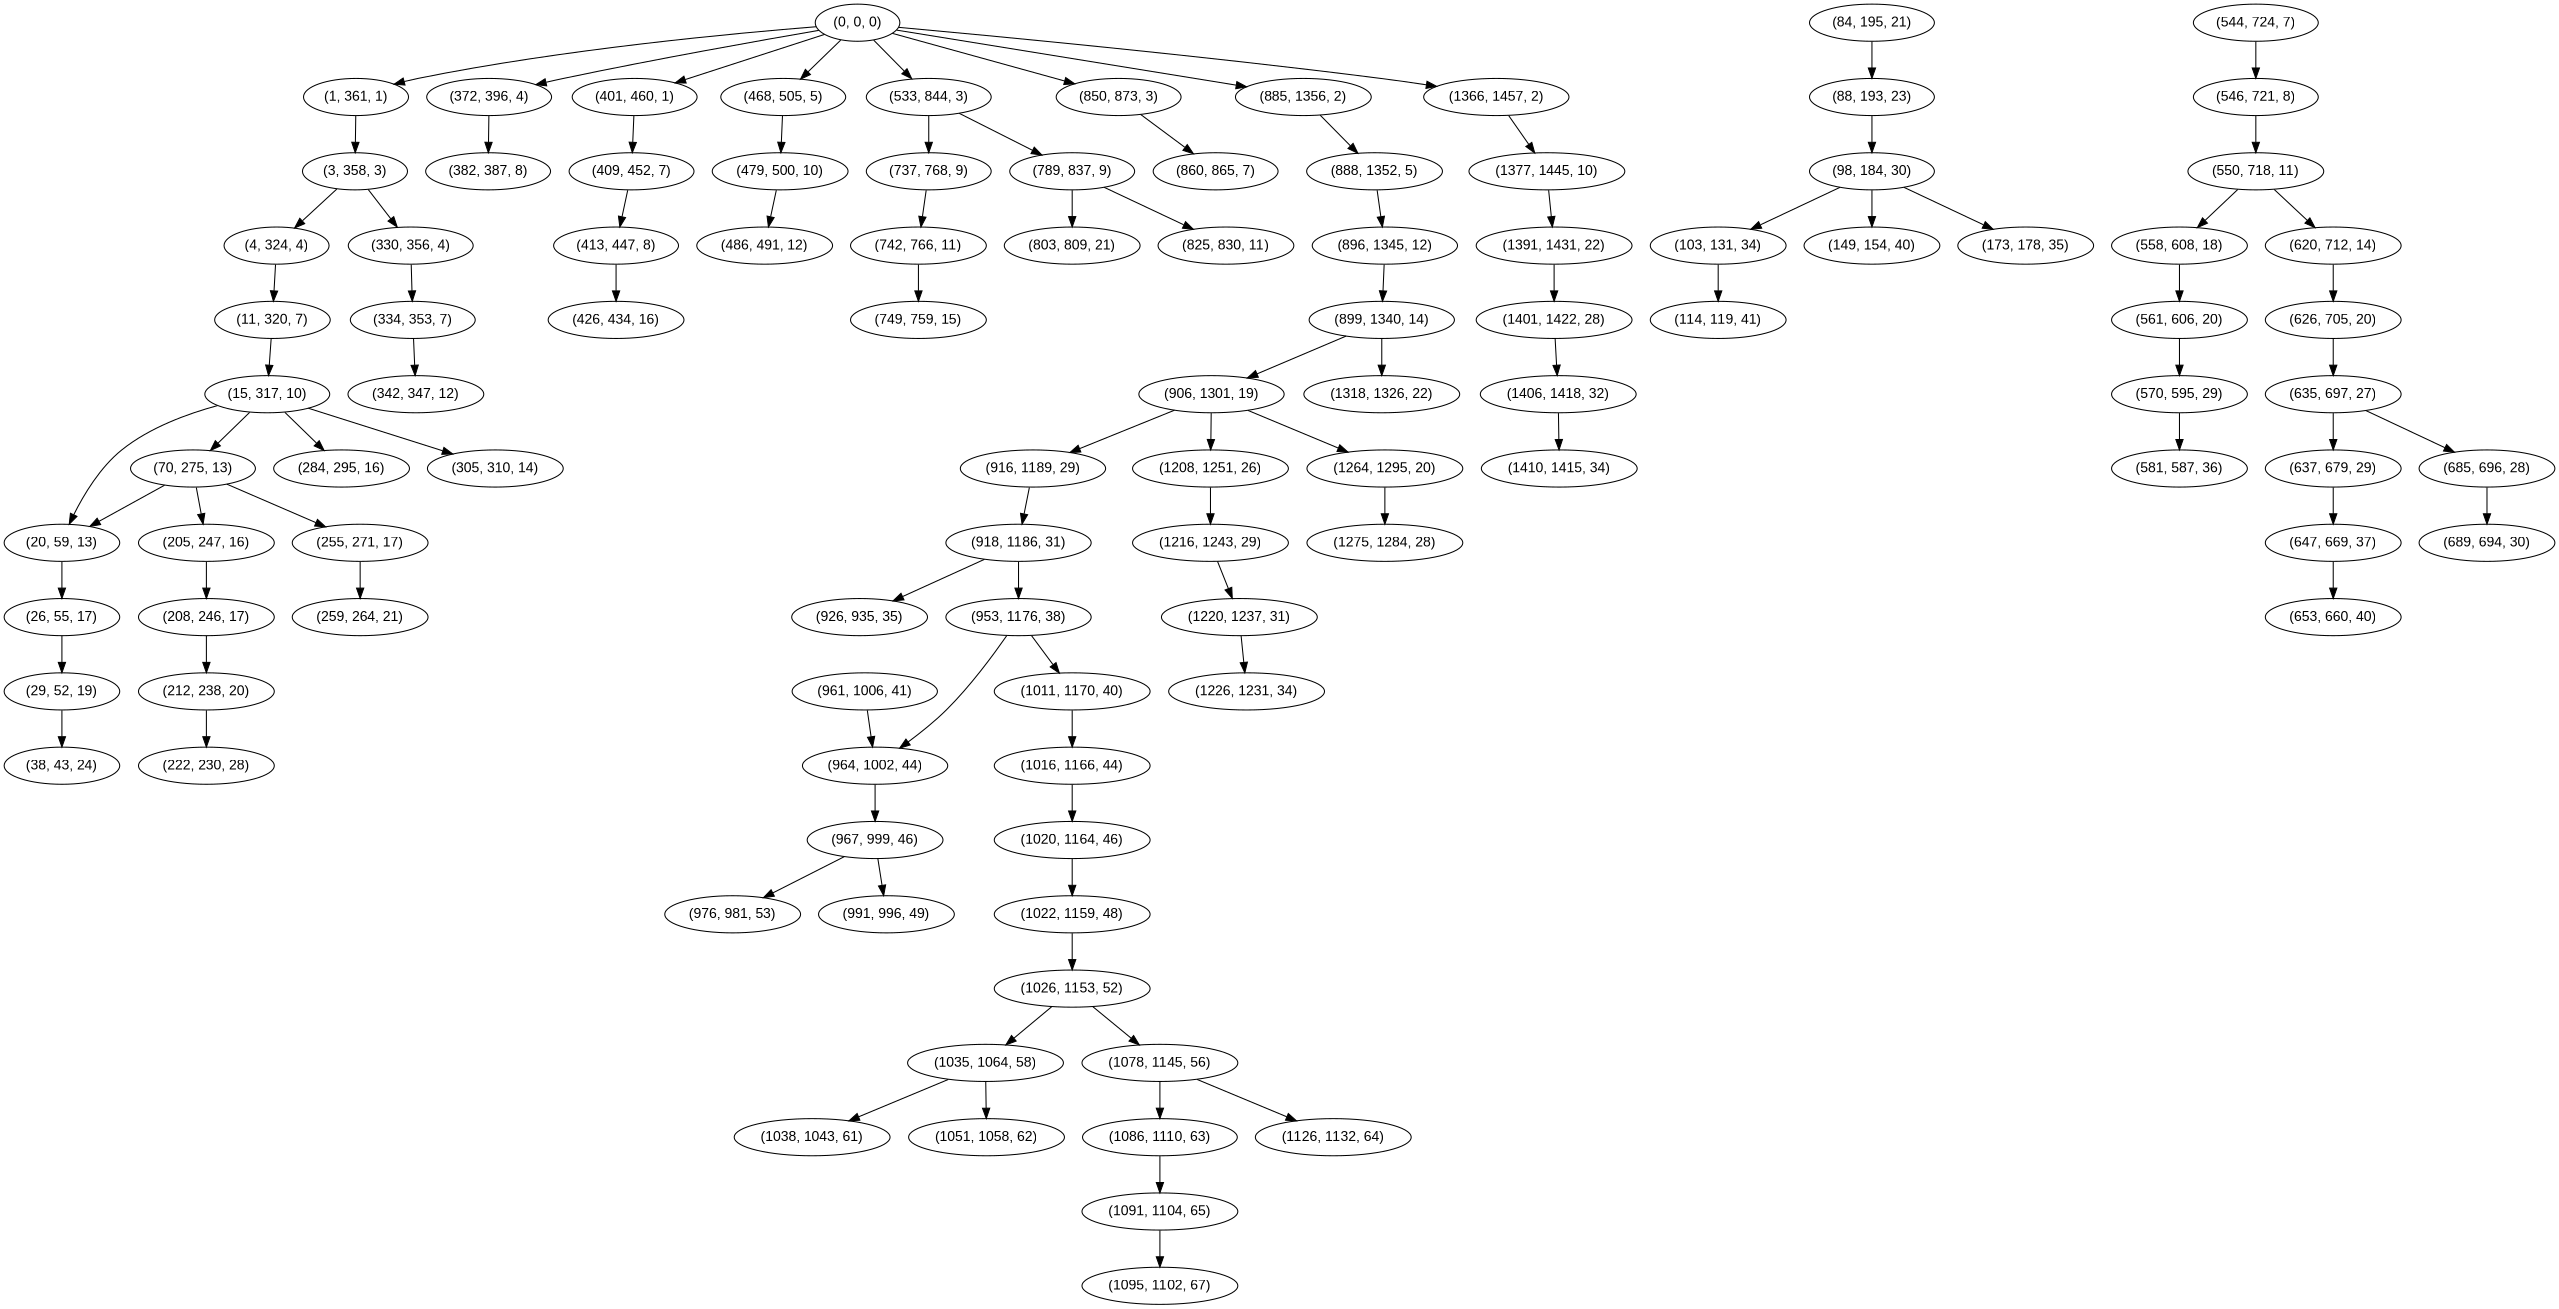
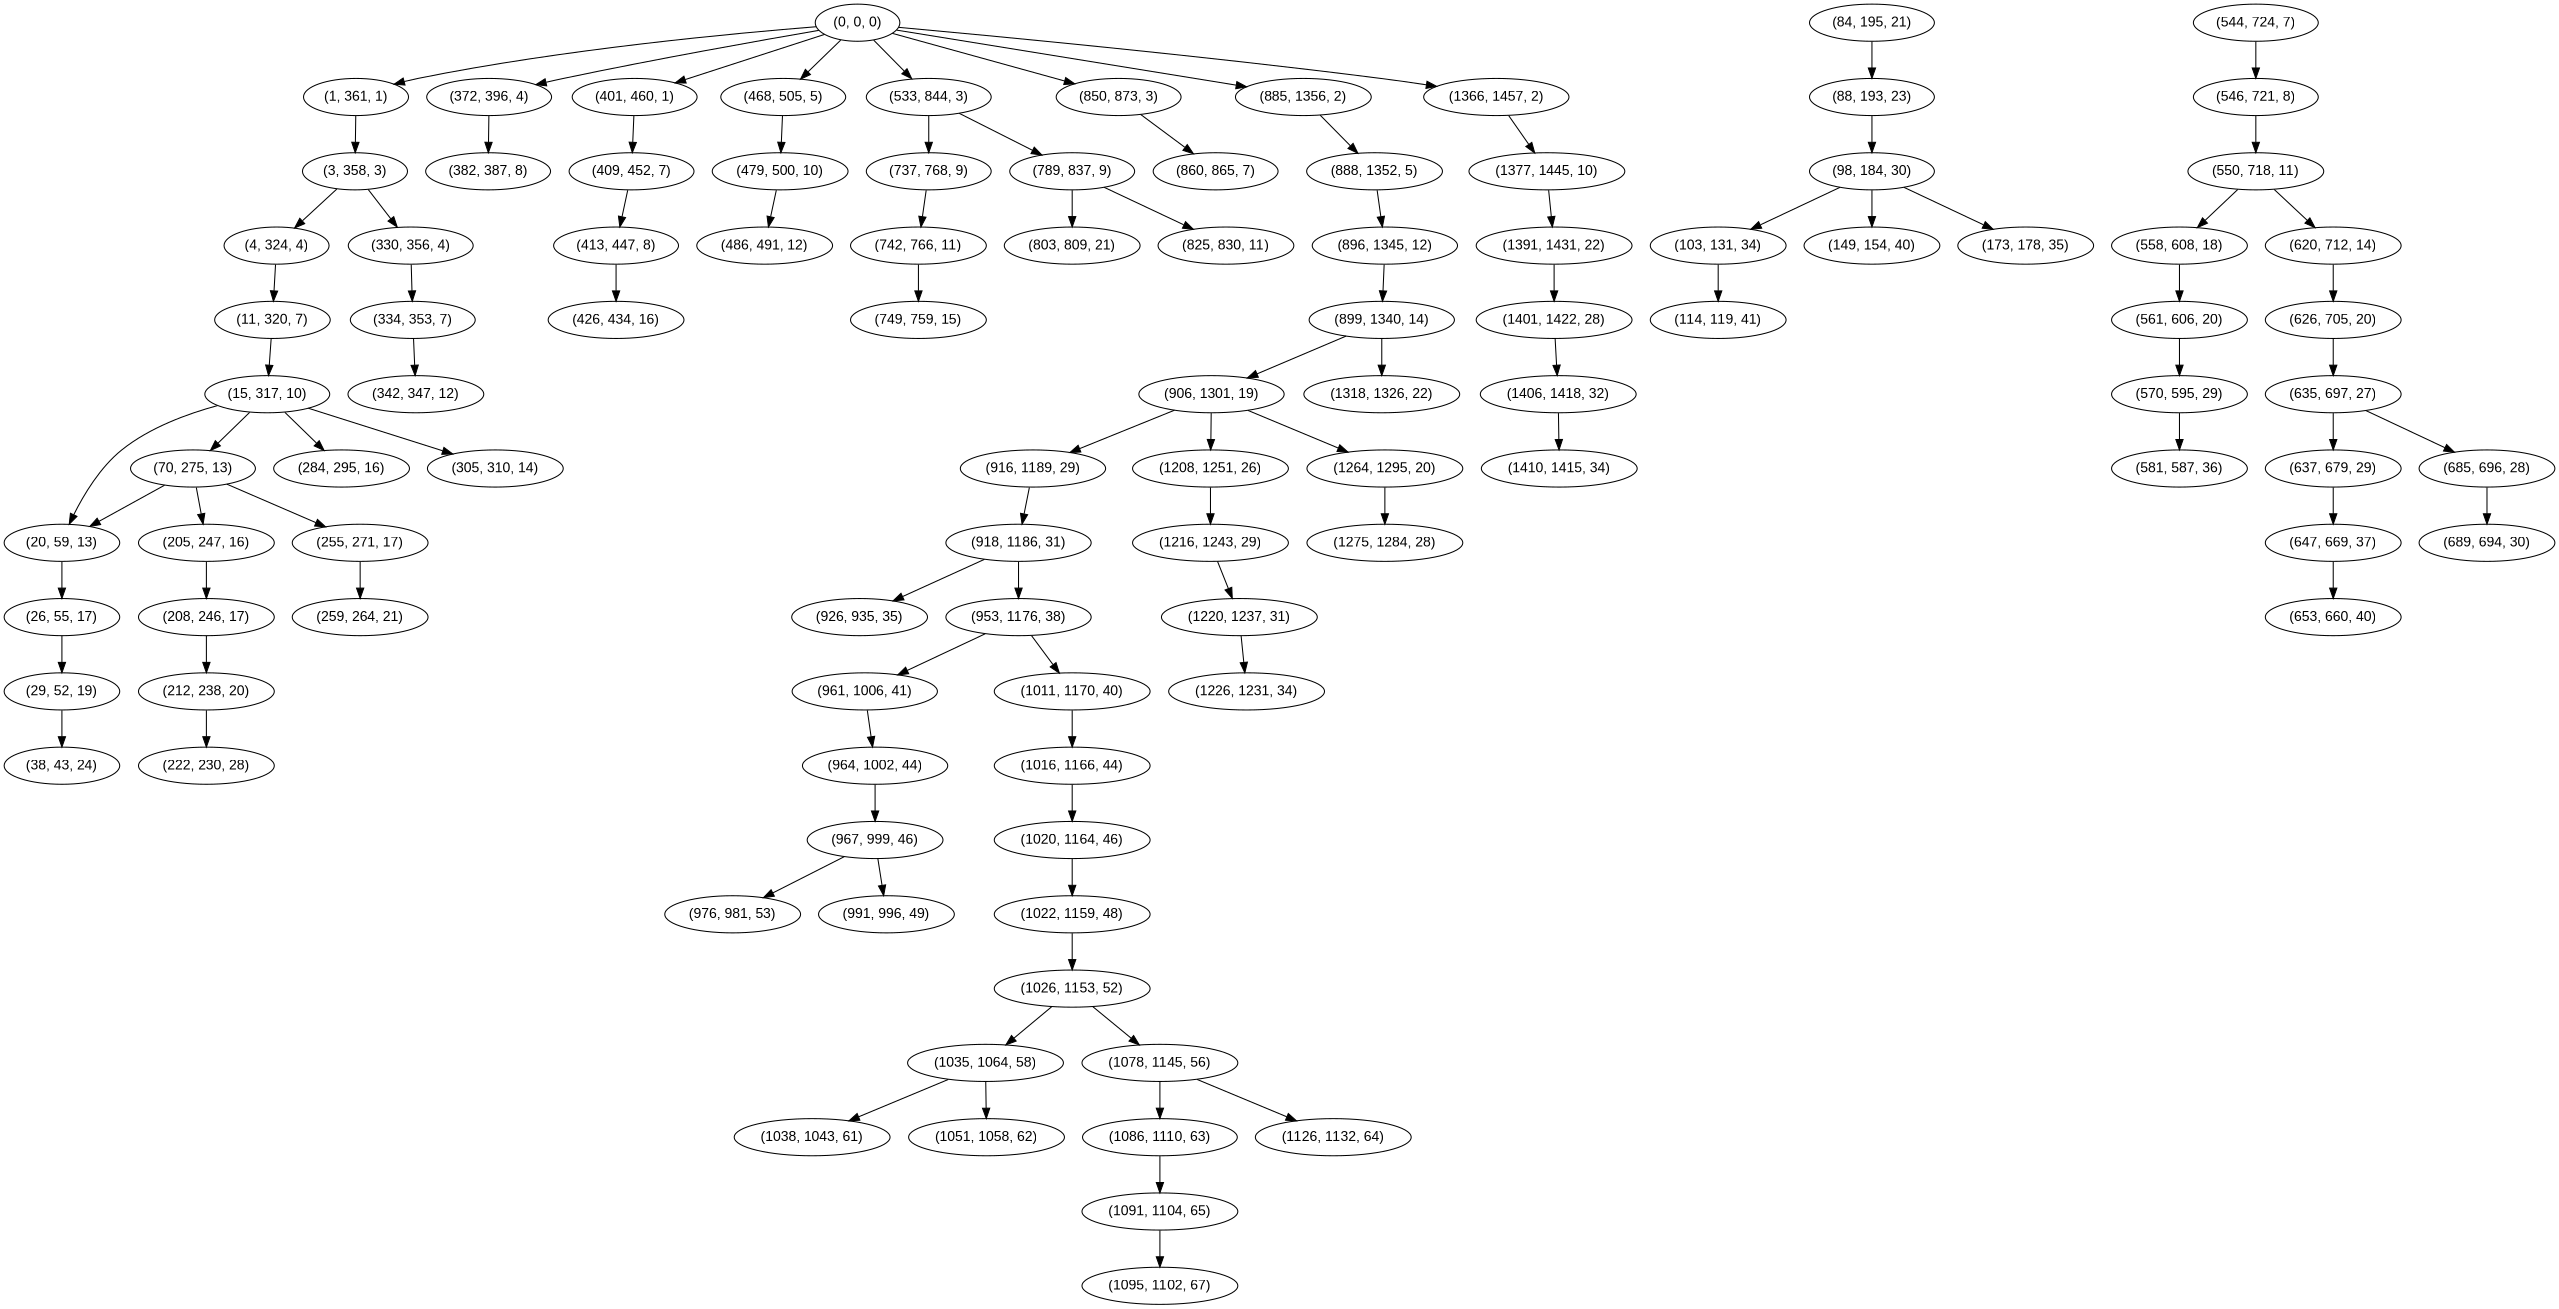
edge "(953, 1176, 38)" -> "(964, 1002, 44)": now "(953, 1176, 38)" -> "(961, 1006, 41)"
